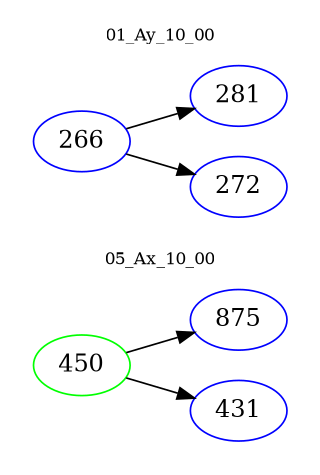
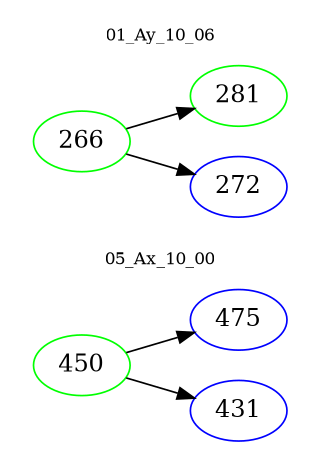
cluster "01_Ay_10_00": label "01_Ay_10_00" -> "01_Ay_10_06"
node "281": color blue -> green
node "266": color blue -> green
node "875": label "875" -> "475"
